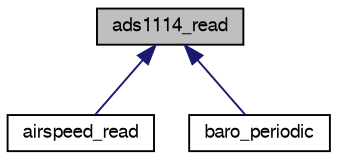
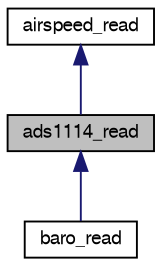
edge "airspeed_read" -> "ads1114_read": reversed
node "baro_periodic": label "baro_periodic" -> "baro_read"
